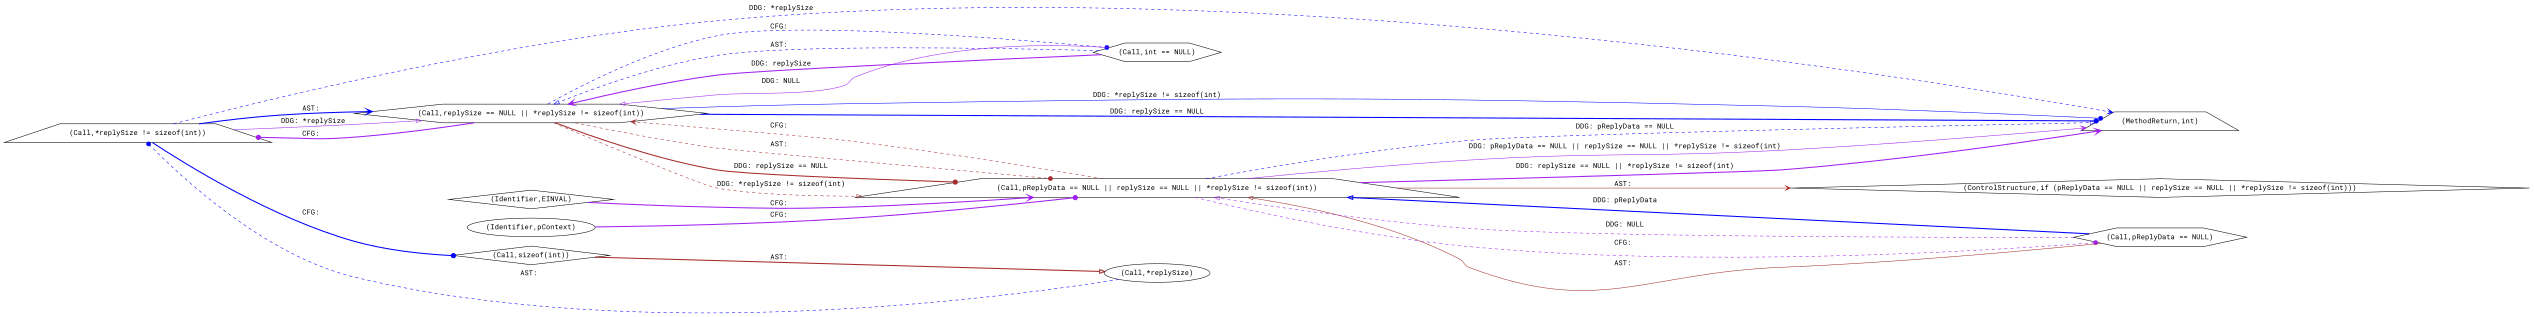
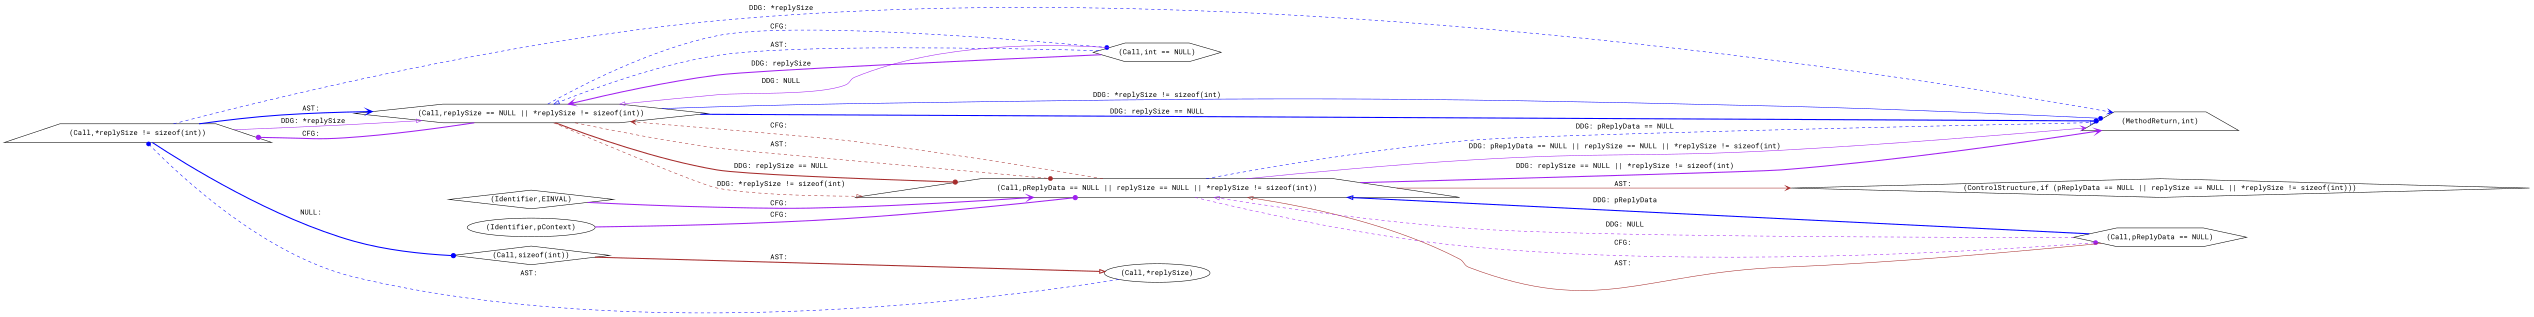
edge "(Call,*replySize != sizeof(int))" -> "(Call,sizeof(int))": label "CFG: " -> "NULL: "
